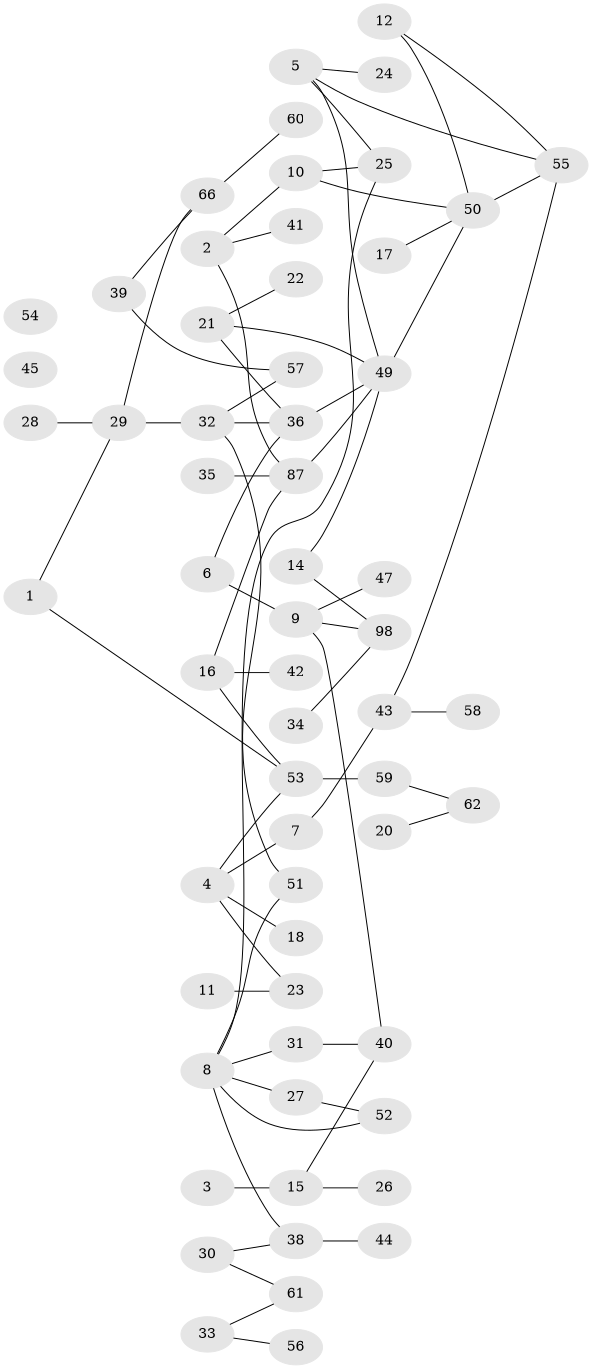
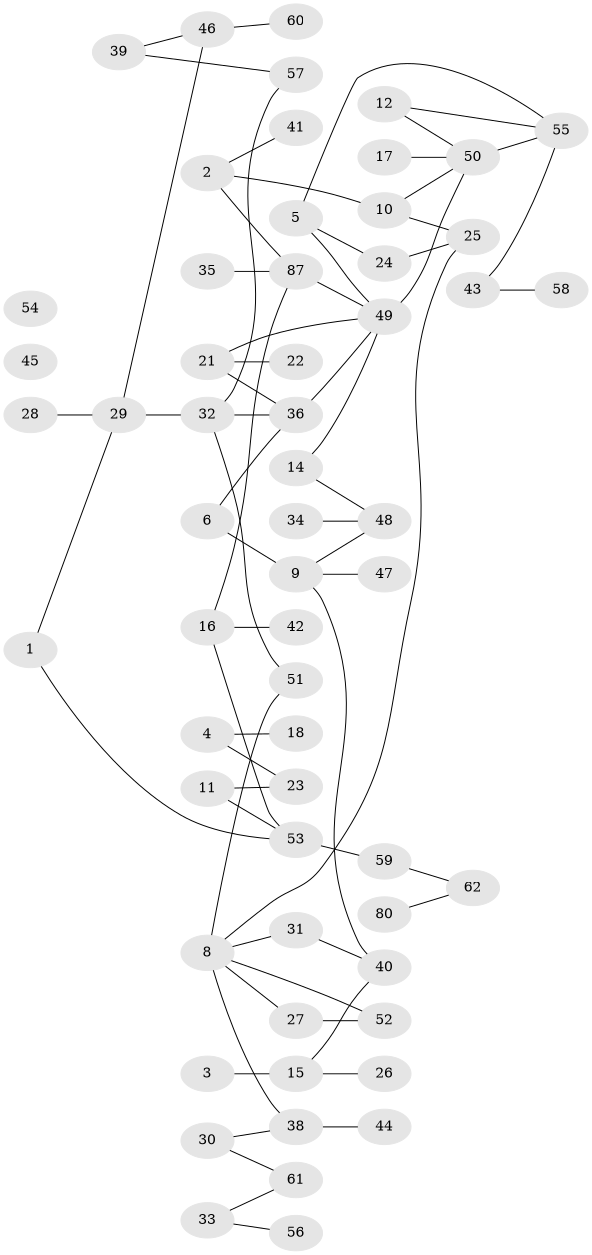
edge "5" -- "25": now "24" -- "25"
node "66": label "66" -> "46"
node "98": label "98" -> "48"
edge "53" -- "4": now "53" -- "11"
node "7": removed
node "20": label "20" -> "80"
